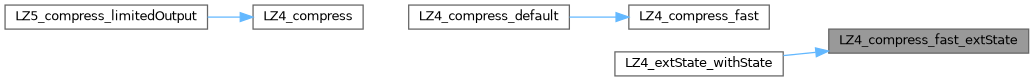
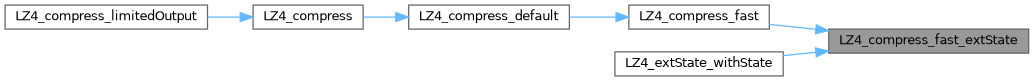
node "LZ5_compress_limitedOutput": label "LZ5_compress_limitedOutput" -> "LZ4_compress_limitedOutput"
edge "LZ4_compress" -> "LZ4_compress_default": added
edge "LZ4_compress_fast" -> "LZ4_compress_fast_extState": added
